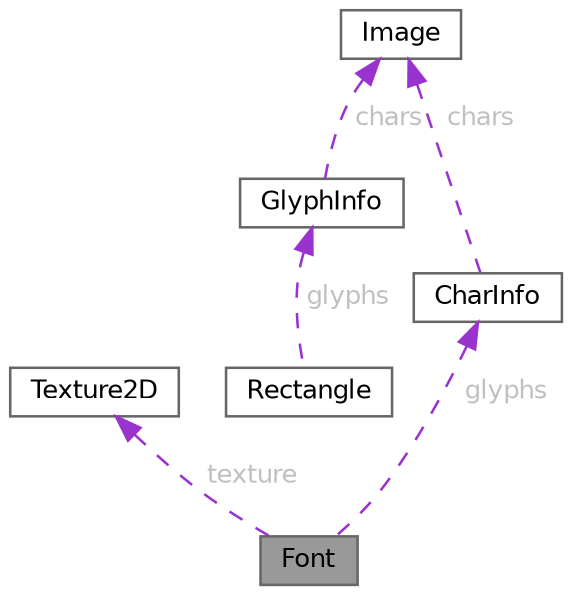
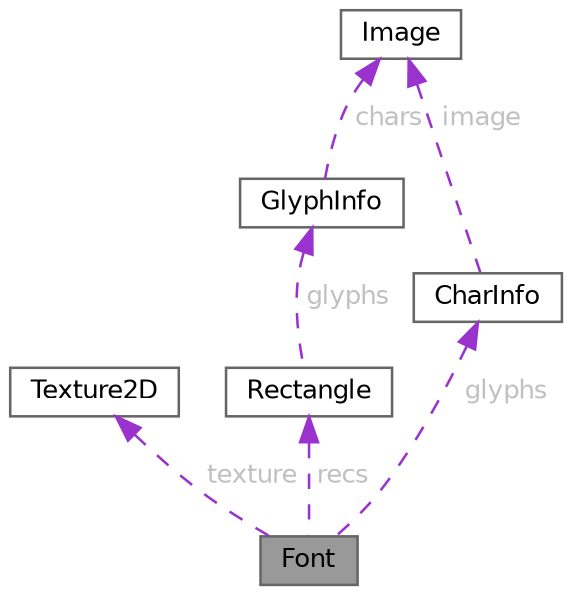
edge "CharInfo" -> "Image": label " chars" -> " image"
edge "Font" -> "Rectangle": added, label "recs"
